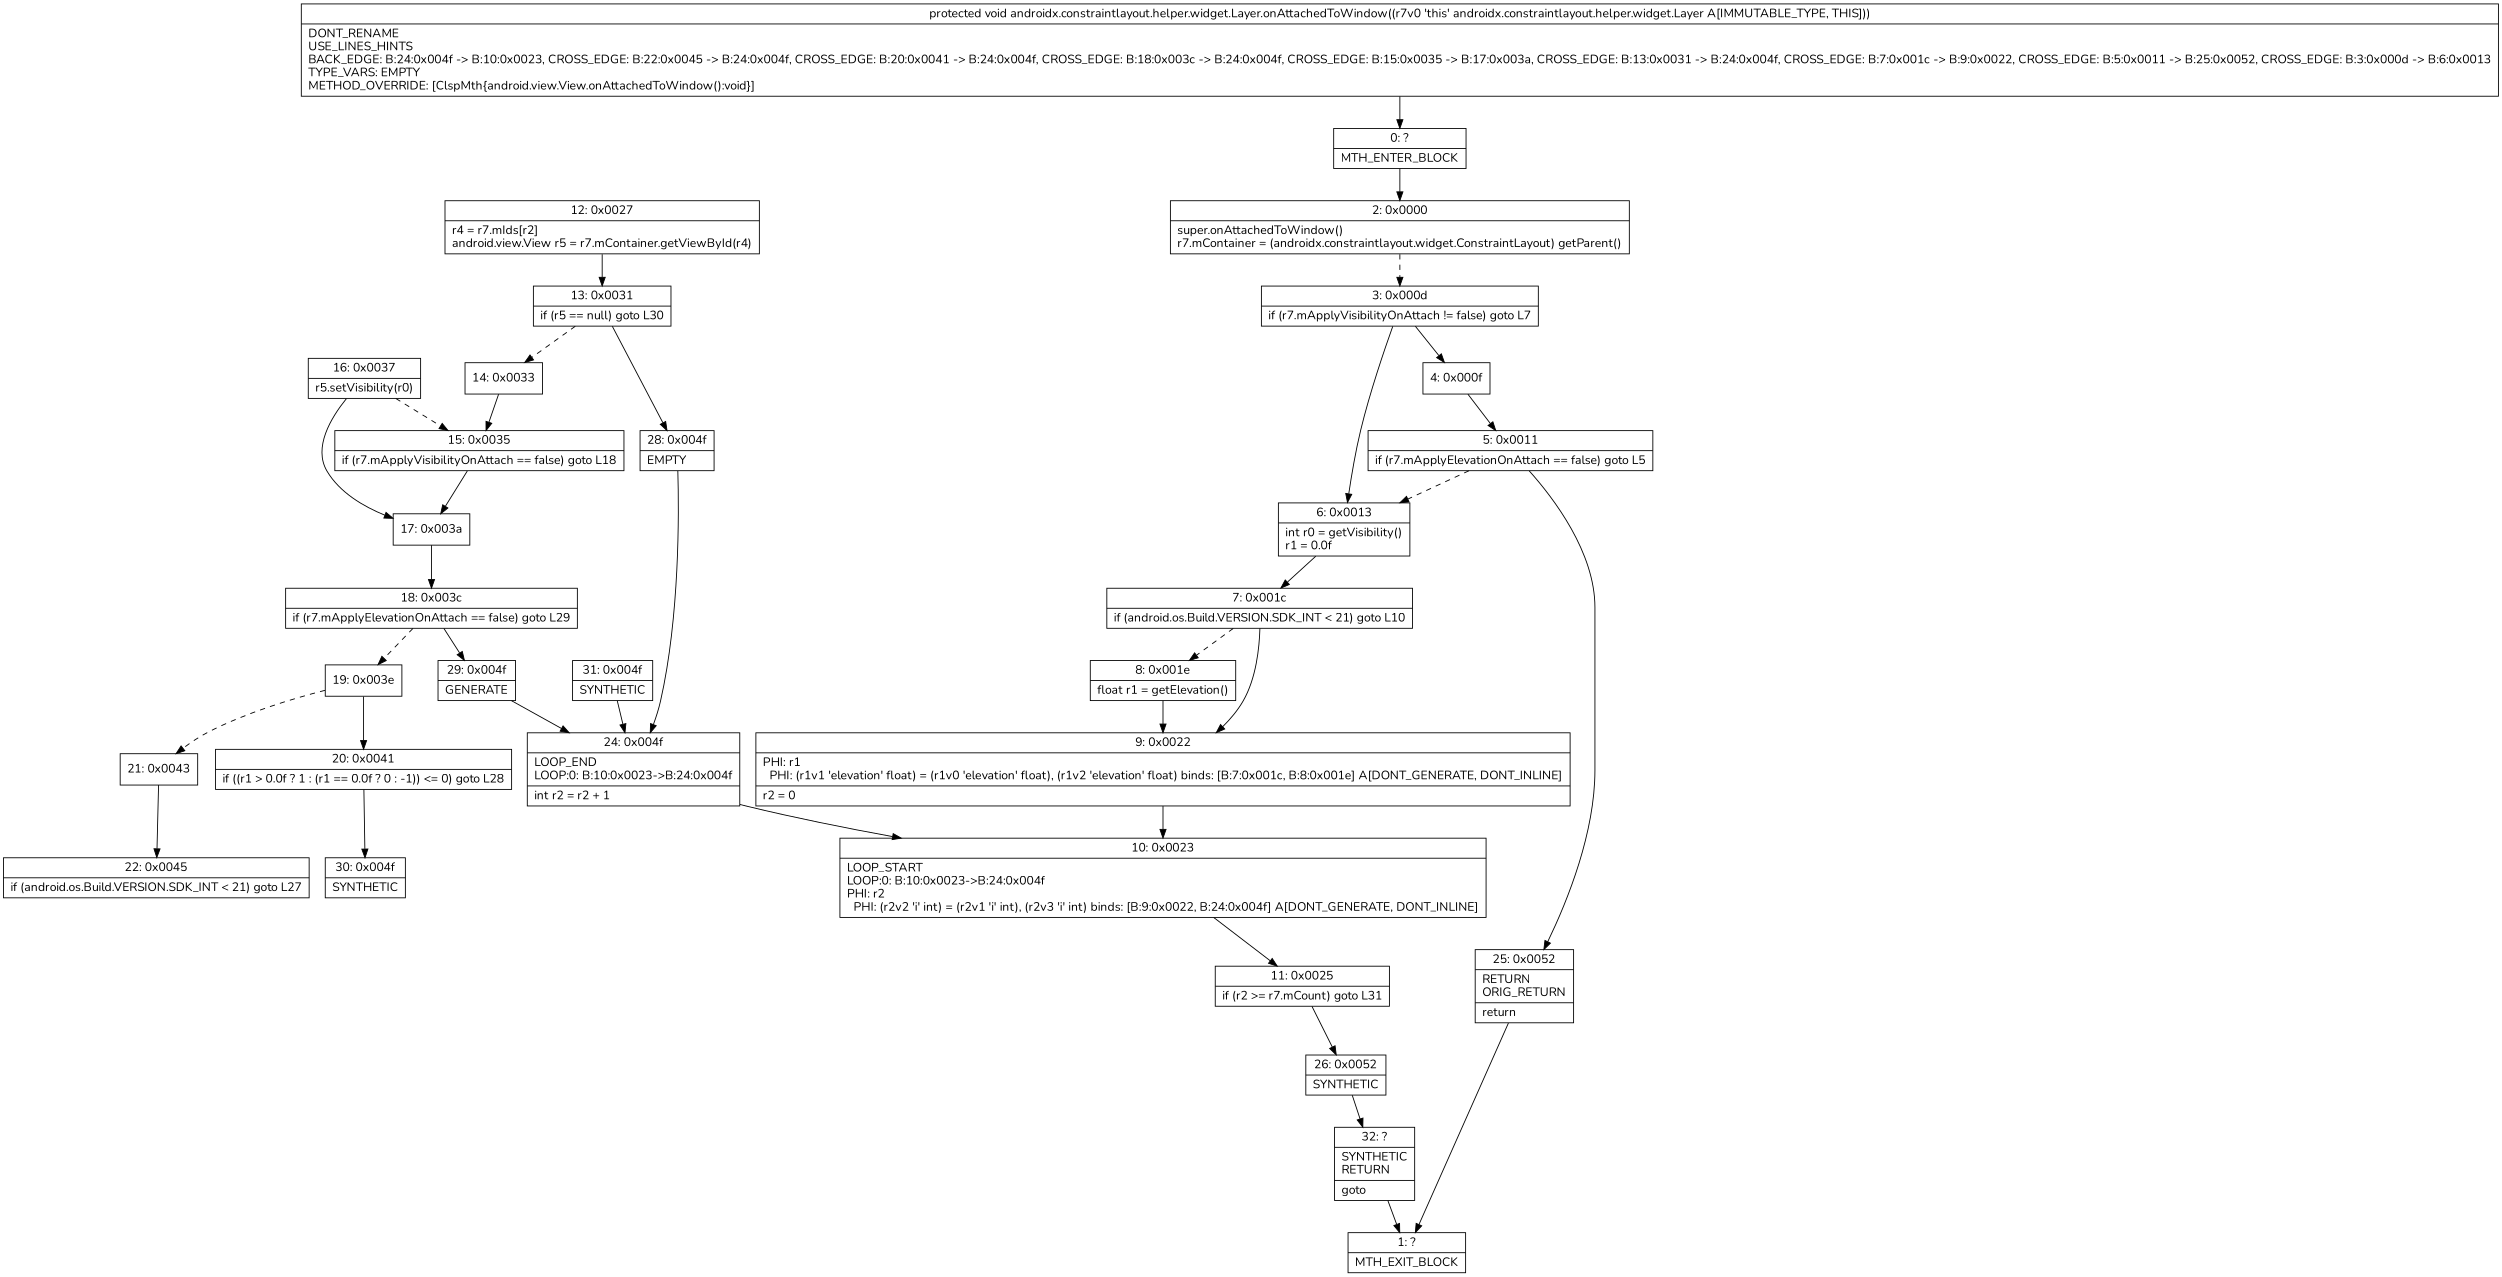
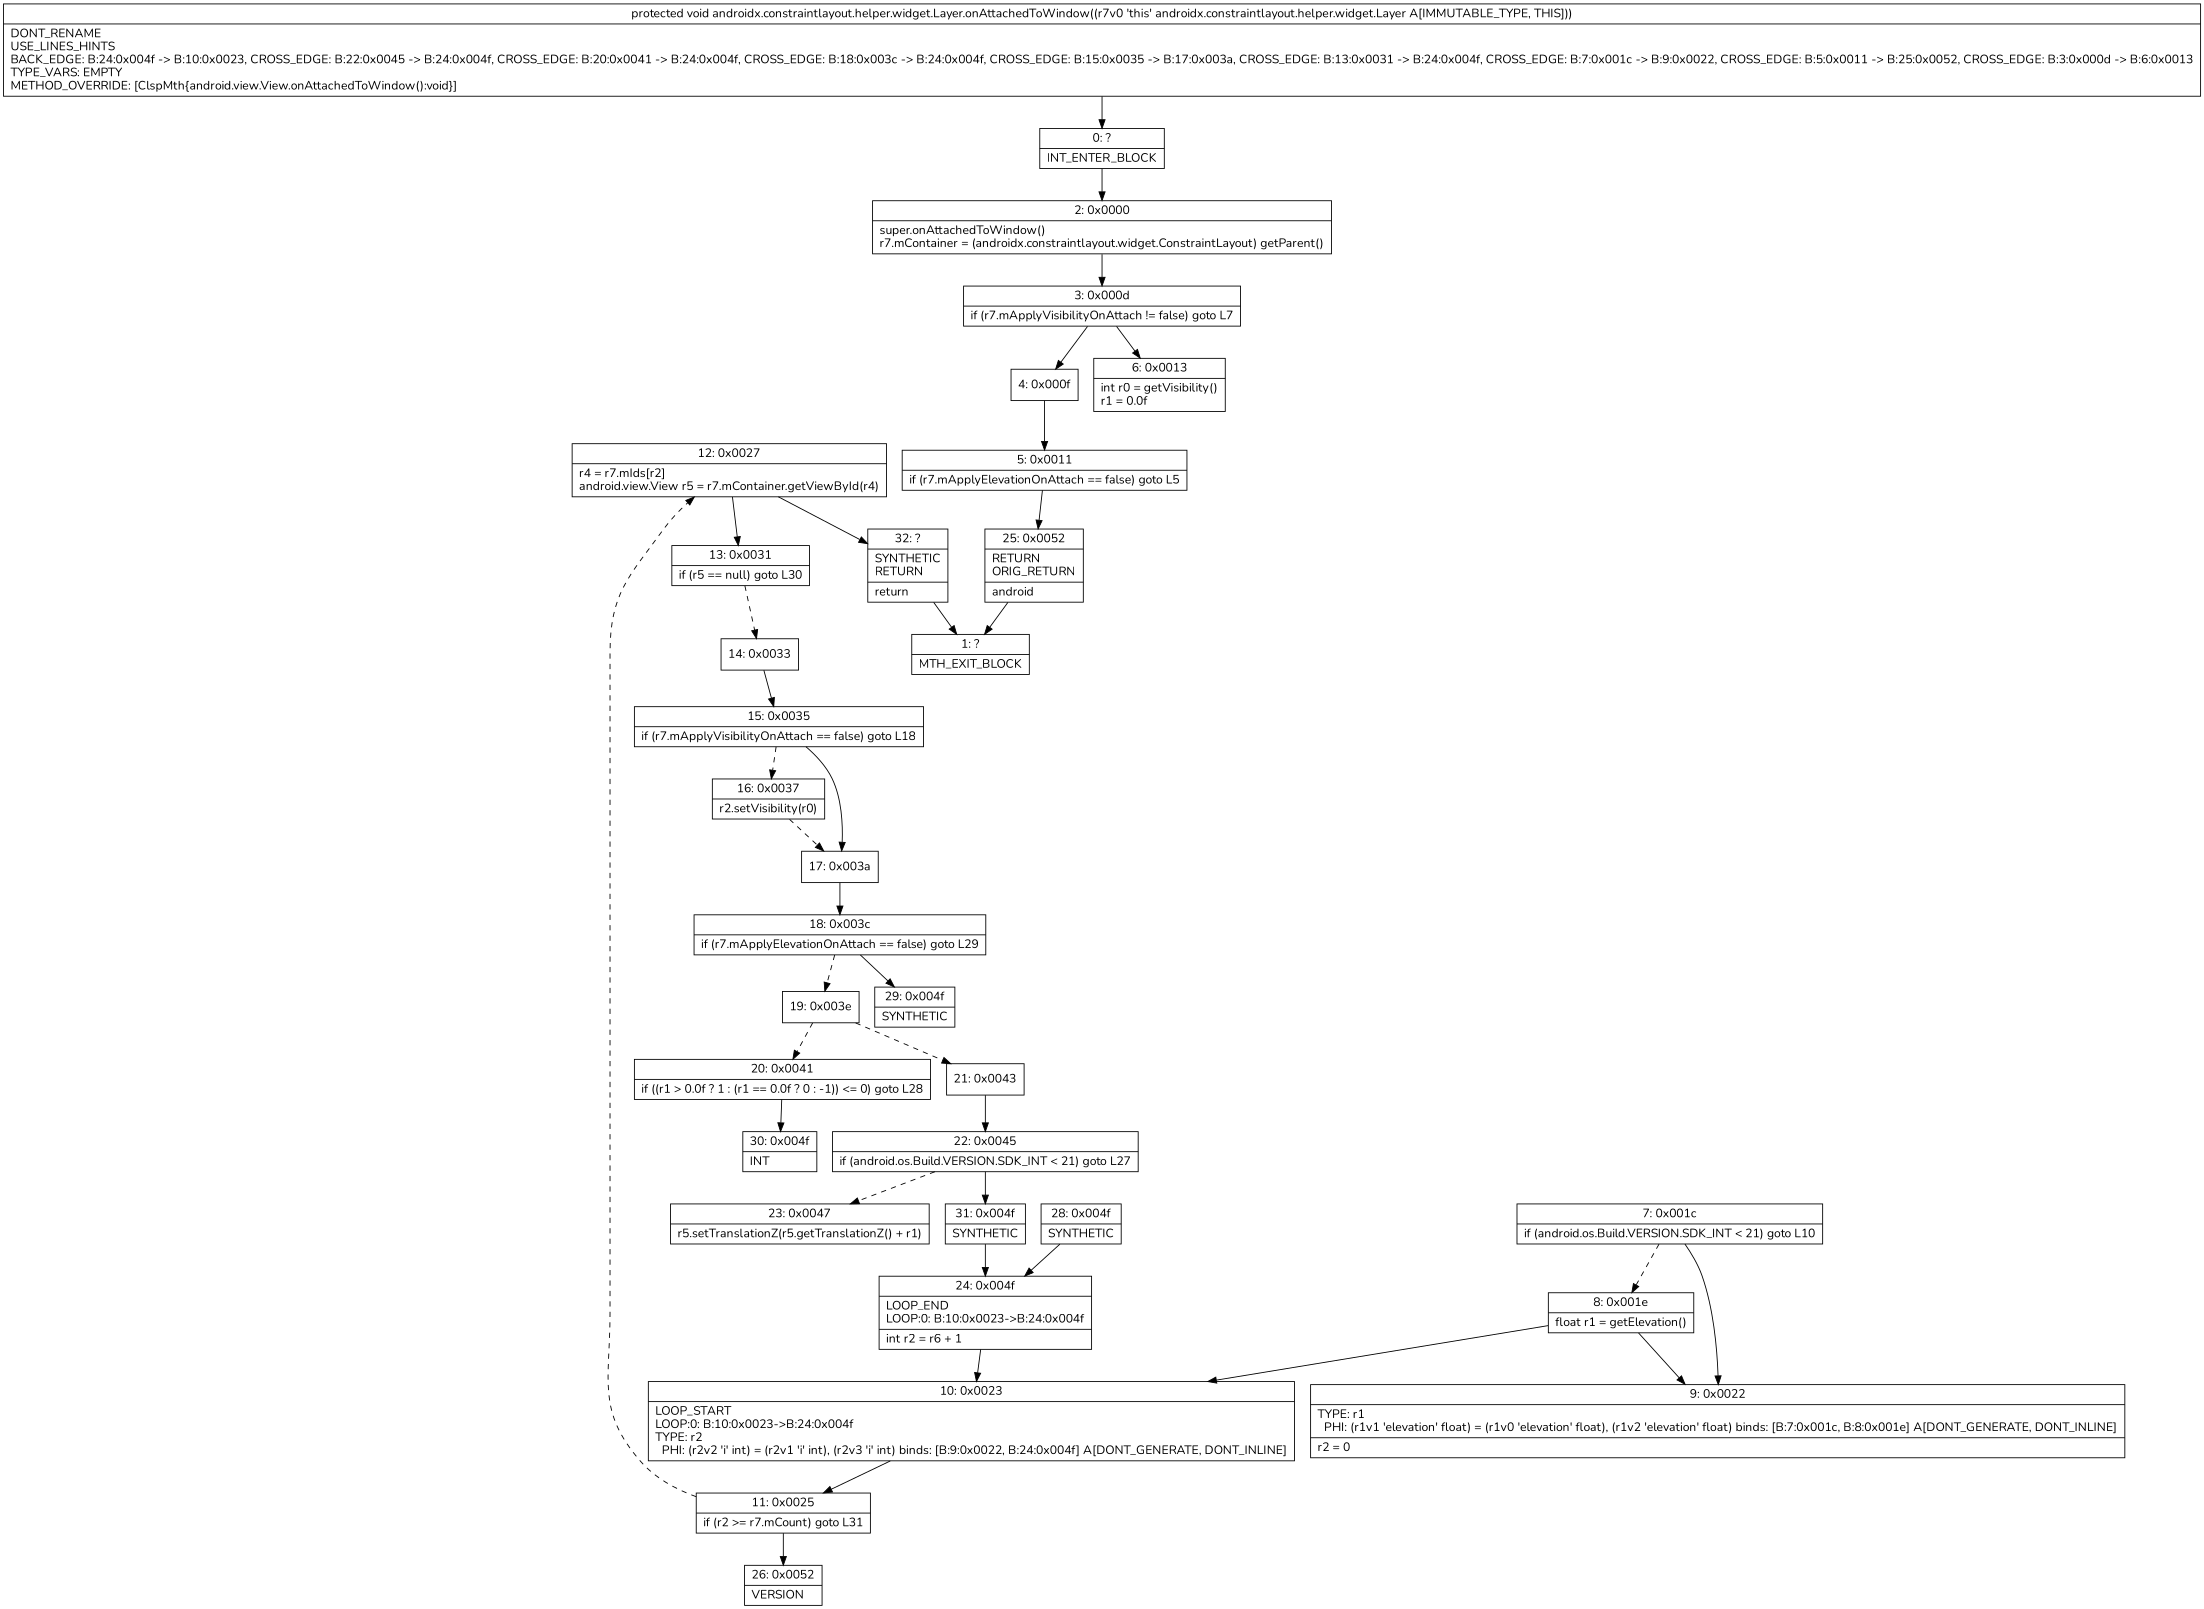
node "0: ?": text "MTH_ENTER_BLOCK" -> "INT_ENTER_BLOCK"
edge "2: 0x0000" -> "3: 0x000d": style dashed -> solid
edge "13: 0x0031" -> "28: 0x004f": removed
node "16: 0x0037": text "r5.setVisibility(r0)" -> "r2.setVisibility(r0)"
edge "16: 0x0037" -> "15: 0x0035": reversed
node "28: 0x004f": text "EMPTY" -> "SYNTHETIC"
edge "16: 0x0037" -> "17: 0x003a": style solid -> dashed
edge "5: 0x0011" -> "6: 0x0013": removed
edge "6: 0x0013" -> "7: 0x001c": removed
node "29: 0x004f": text "GENERATE" -> "SYNTHETIC"
edge "29: 0x004f" -> "24: 0x004f": removed
edge "19: 0x003e" -> "20: 0x0041": style solid -> dashed
node "9: 0x0022": text "PHI: r1" -> "TYPE: r1"
node "24: 0x004f": text "int r2 = r2 + 1" -> "int r2 = r6 + 1"
edge "9: 0x0022" -> "10: 0x0023": now "8: 0x001e" -> "10: 0x0023"
node "30: 0x004f": text "SYNTHETIC" -> "INT"
node "10: 0x0023": text "PHI: r2" -> "TYPE: r2"
edge "11: 0x0025" -> "12: 0x0027": added
node "25: 0x0052": text "return" -> "android"
node "26: 0x0052": text "SYNTHETIC" -> "VERSION"
edge "26: 0x0052" -> "32: ?": now "12: 0x0027" -> "32: ?"
edge "22: 0x0045" -> "31: 0x004f": added
node "32: ?": text "goto" -> "return"
node "23: 0x0047": added
